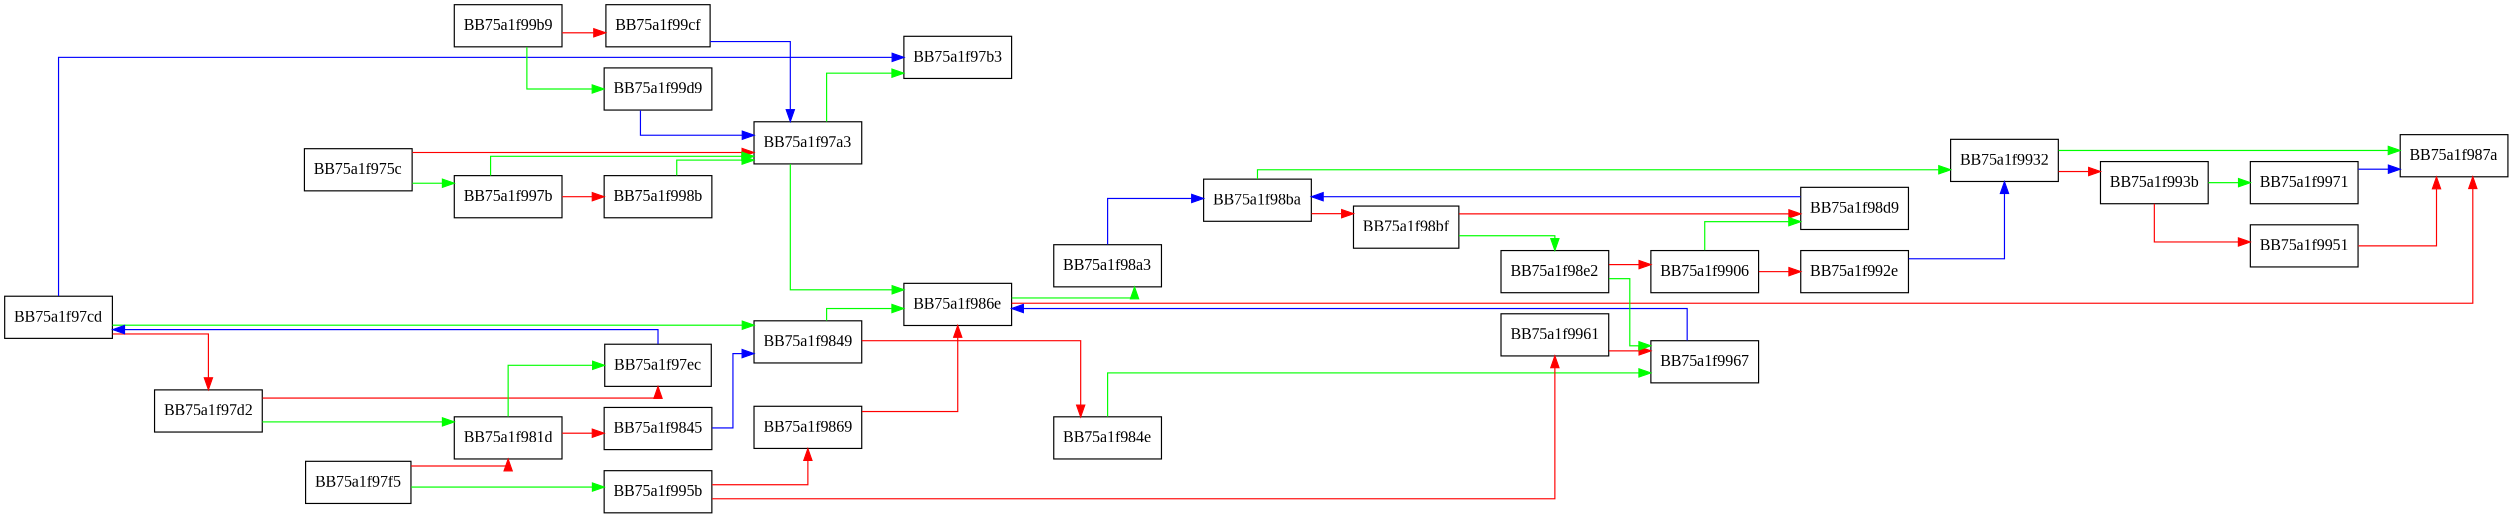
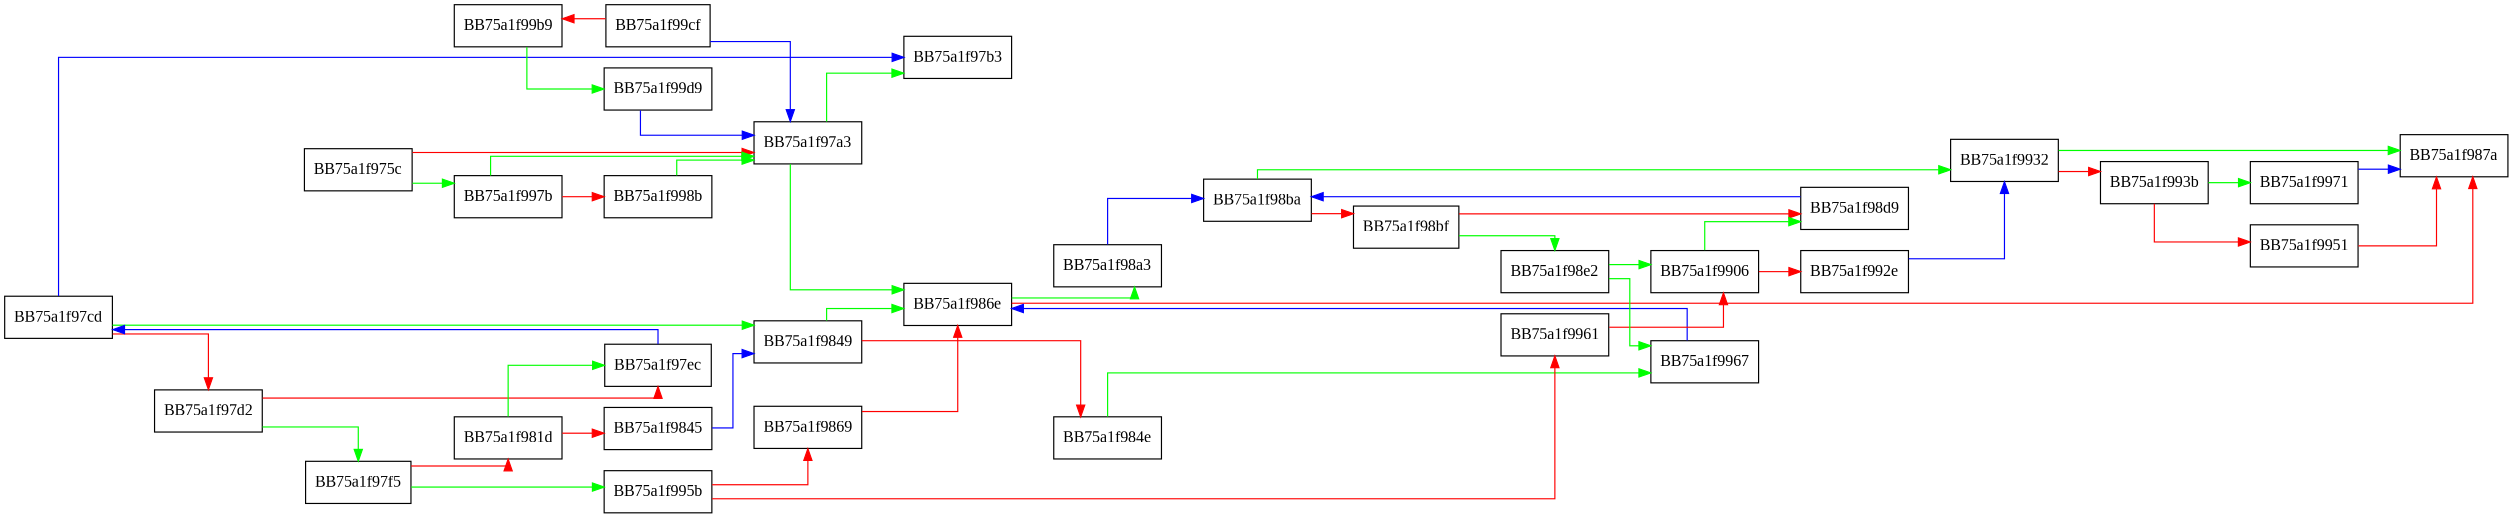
edge "BB75a1f99b9" -> "BB75a1f99cf": reversed
edge "BB75a1f98e2" -> "BB75a1f9906": color red -> green
edge "BB75a1f9961" -> "BB75a1f9967": now "BB75a1f9961" -> "BB75a1f9906"
edge "BB75a1f97d2" -> "BB75a1f981d": now "BB75a1f97d2" -> "BB75a1f97f5"
